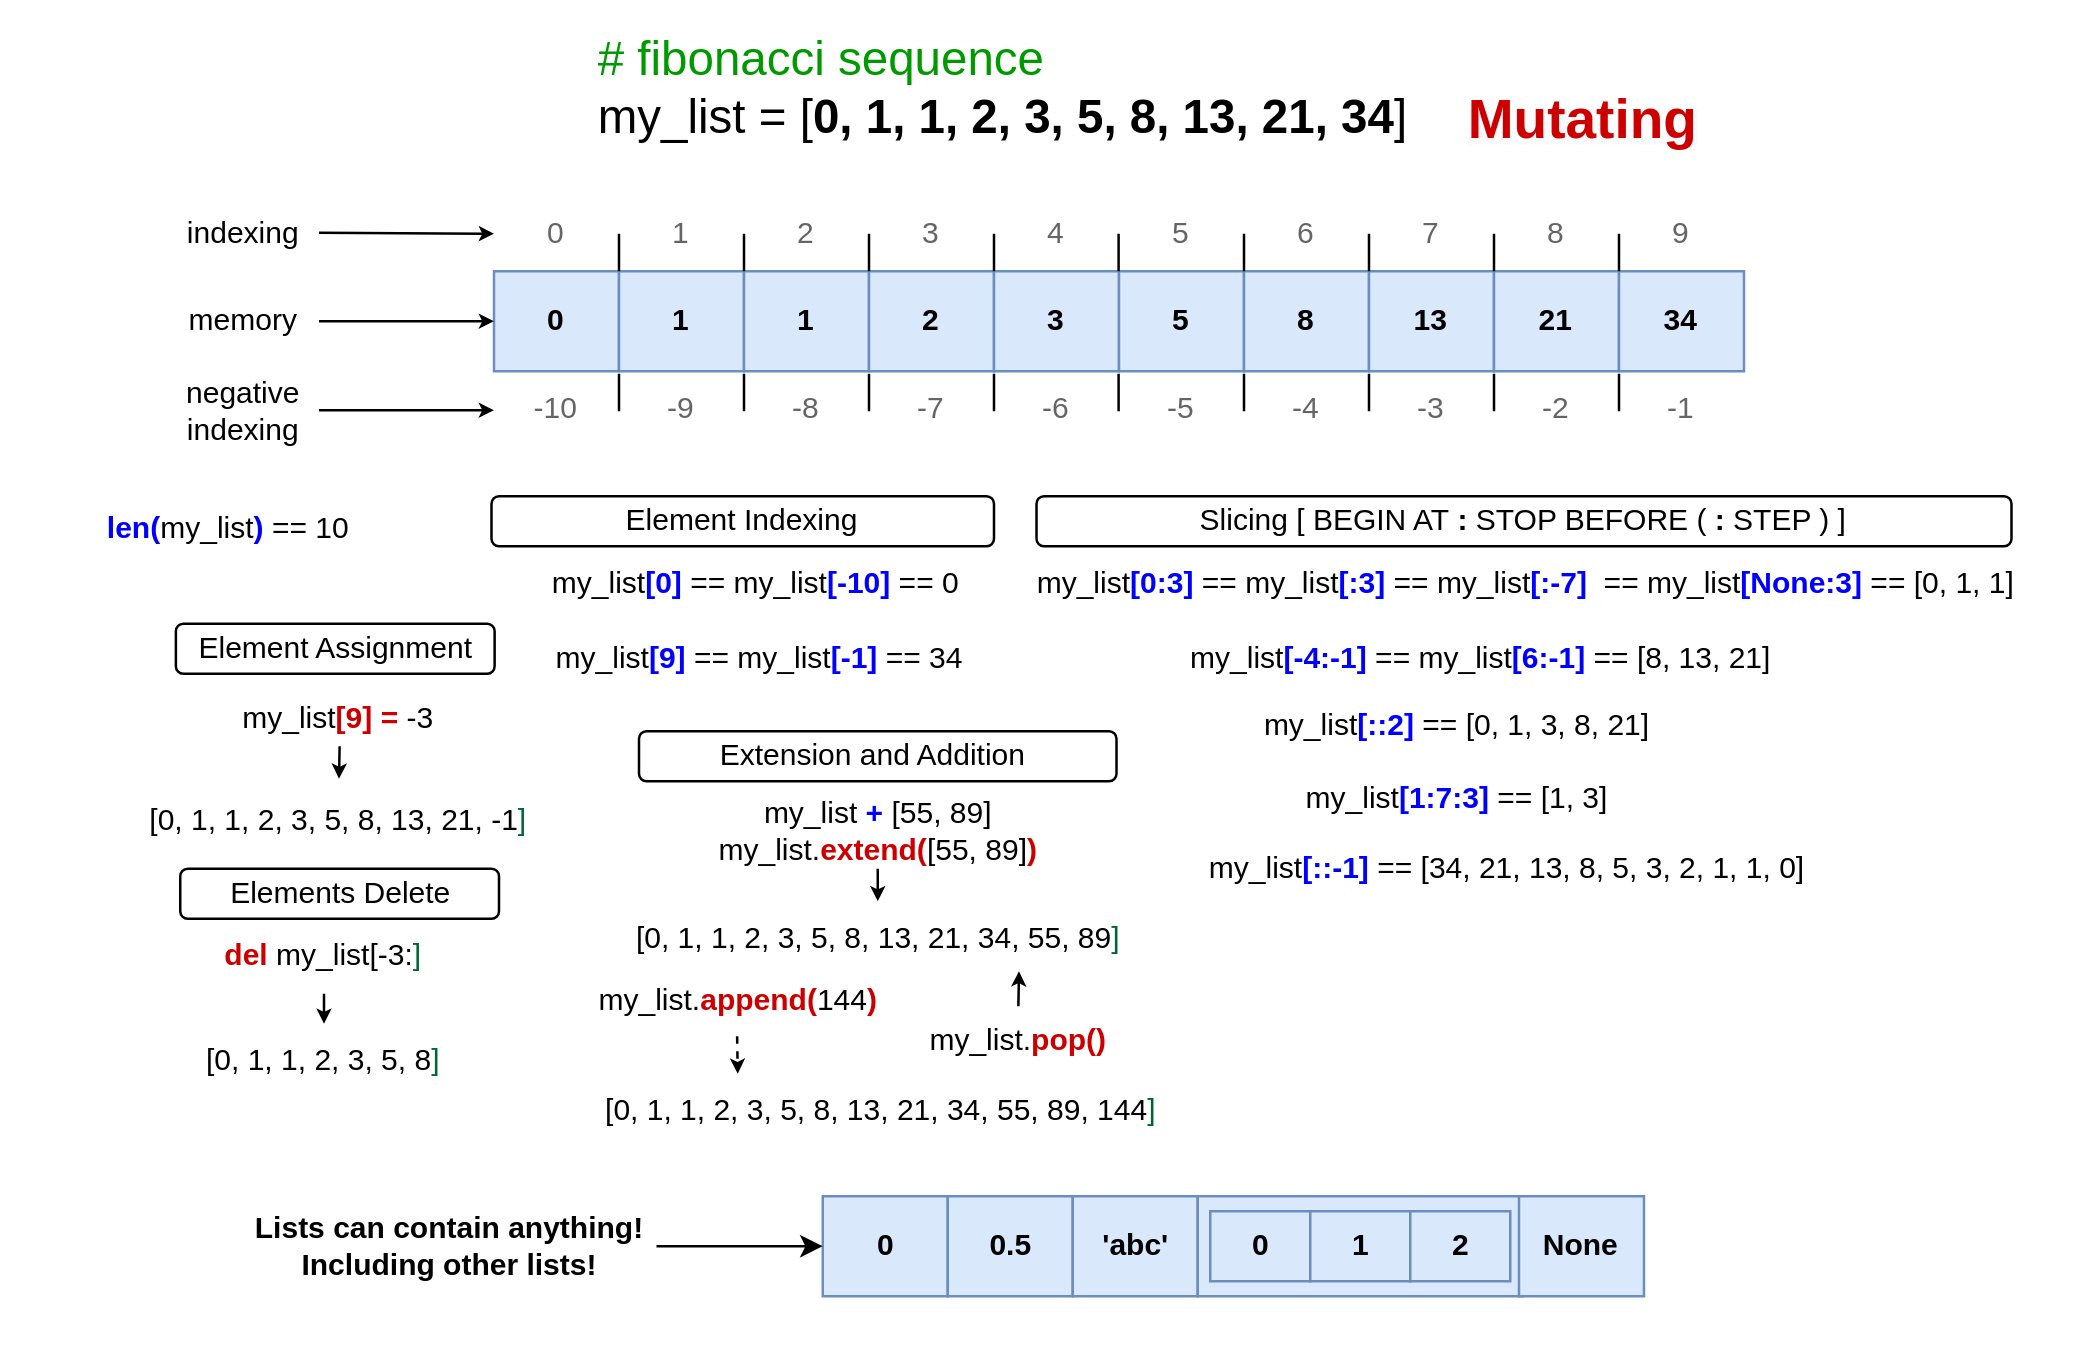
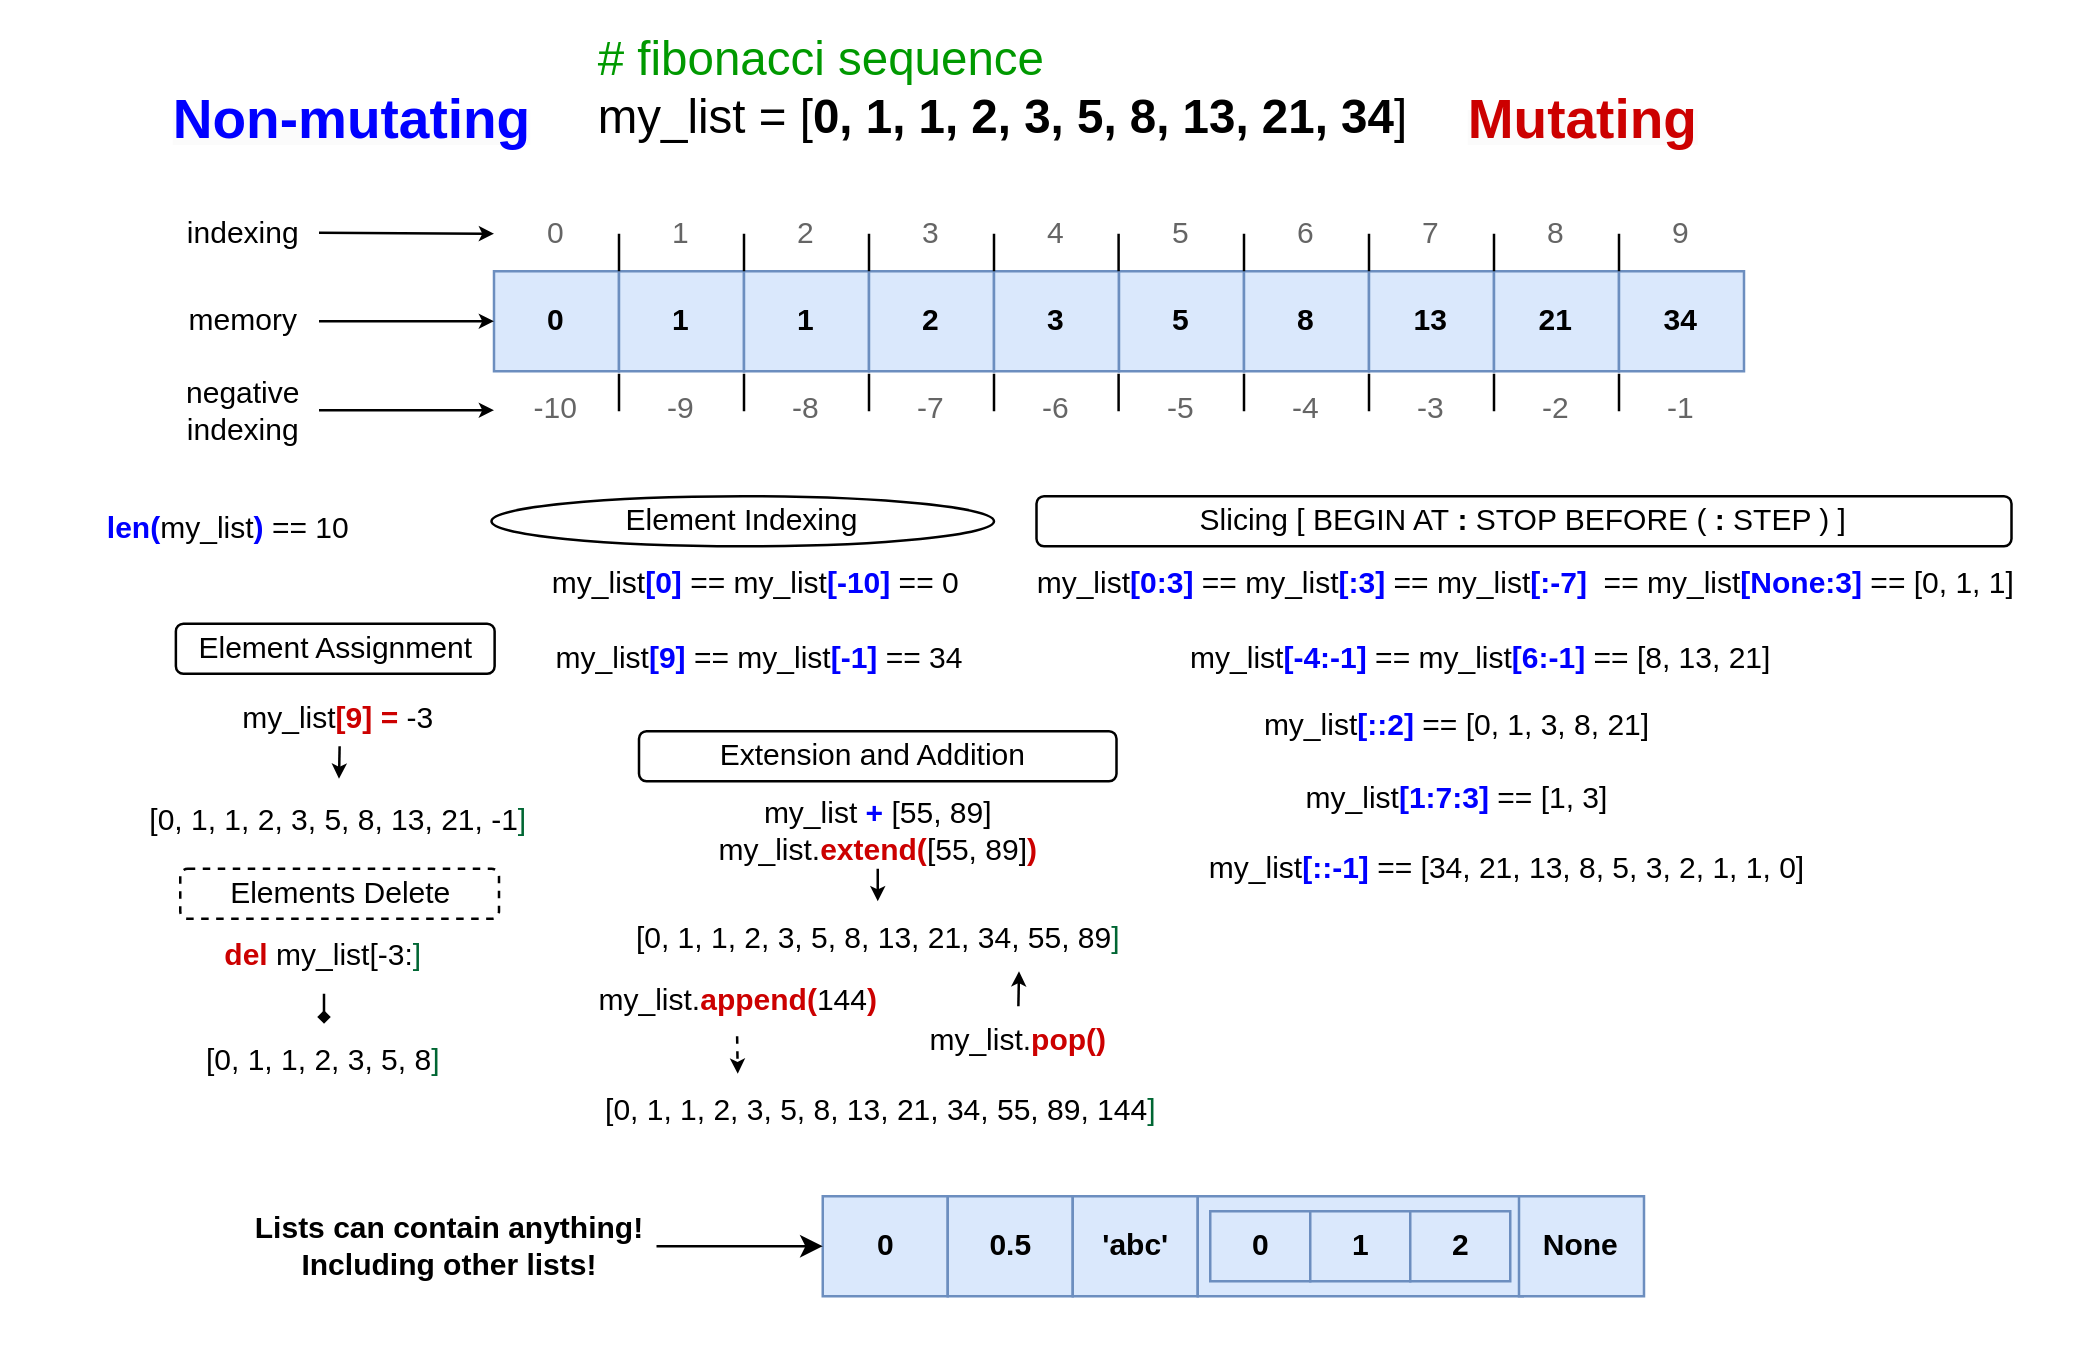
node "Non-mutating": added
node "Element Indexing": shape rounded rectangle -> ellipse
node "Elements Delete": style solid -> dashed
edge "del my_list[-3:]" -> "[0, 1, 1, 2, 3, 5, 8]": arrowhead classic -> diamond
